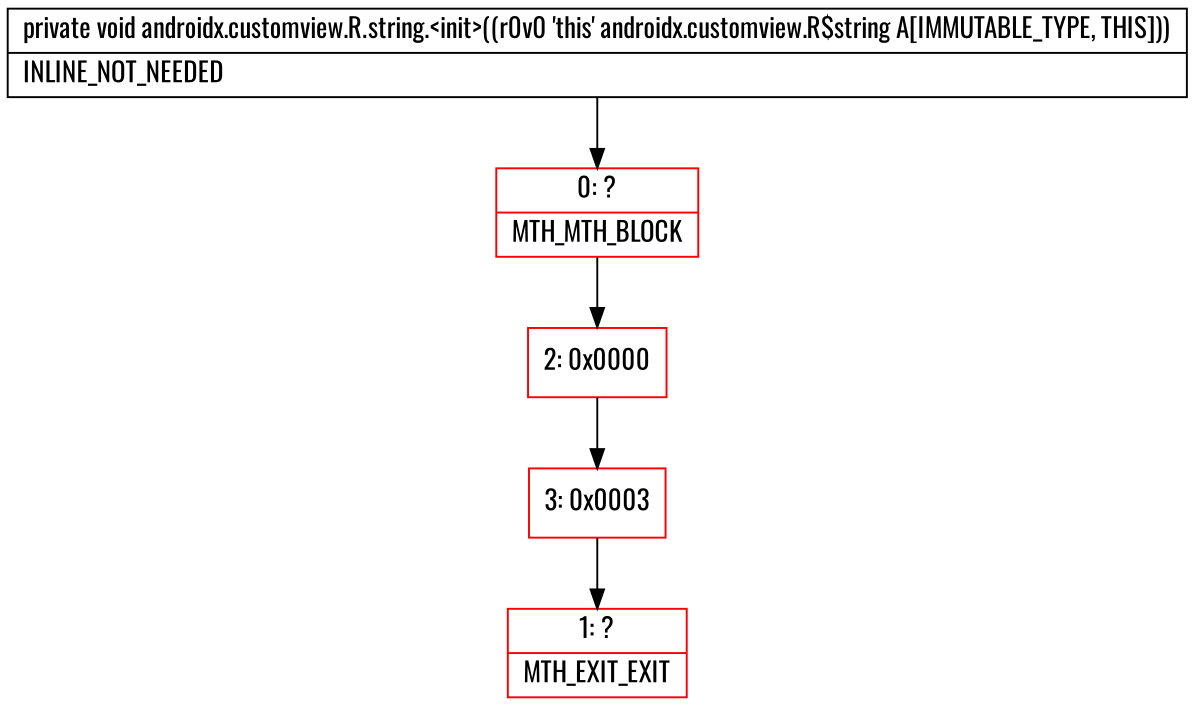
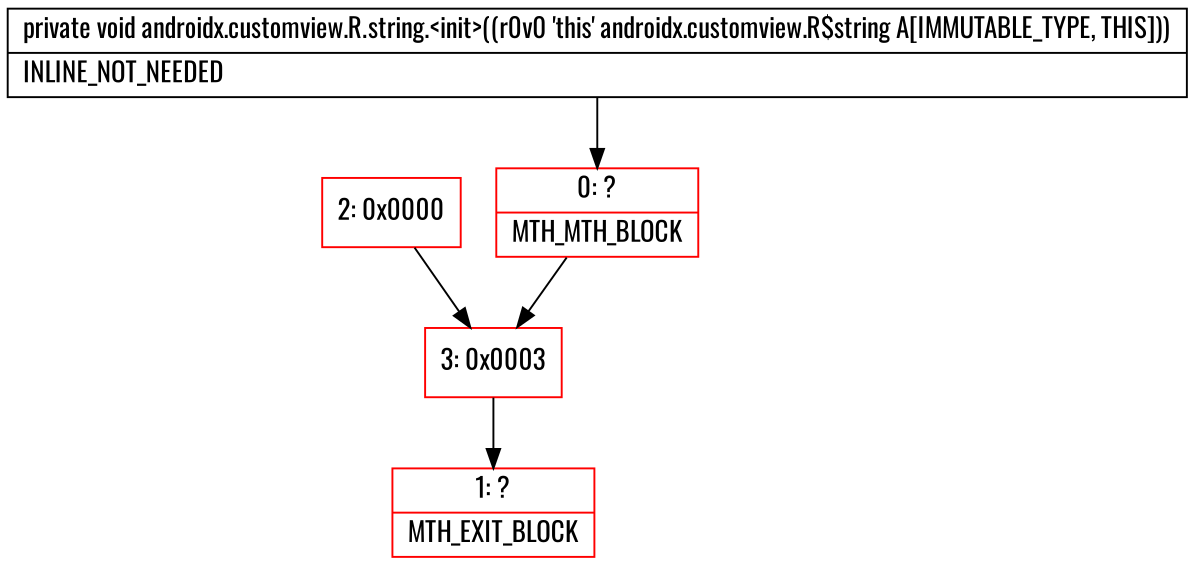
edge "0: ?" -> "2: 0x0000": now "0: ?" -> "3: 0x0003"
node "1: ?": text "MTH_EXIT_EXIT" -> "MTH_EXIT_BLOCK"
